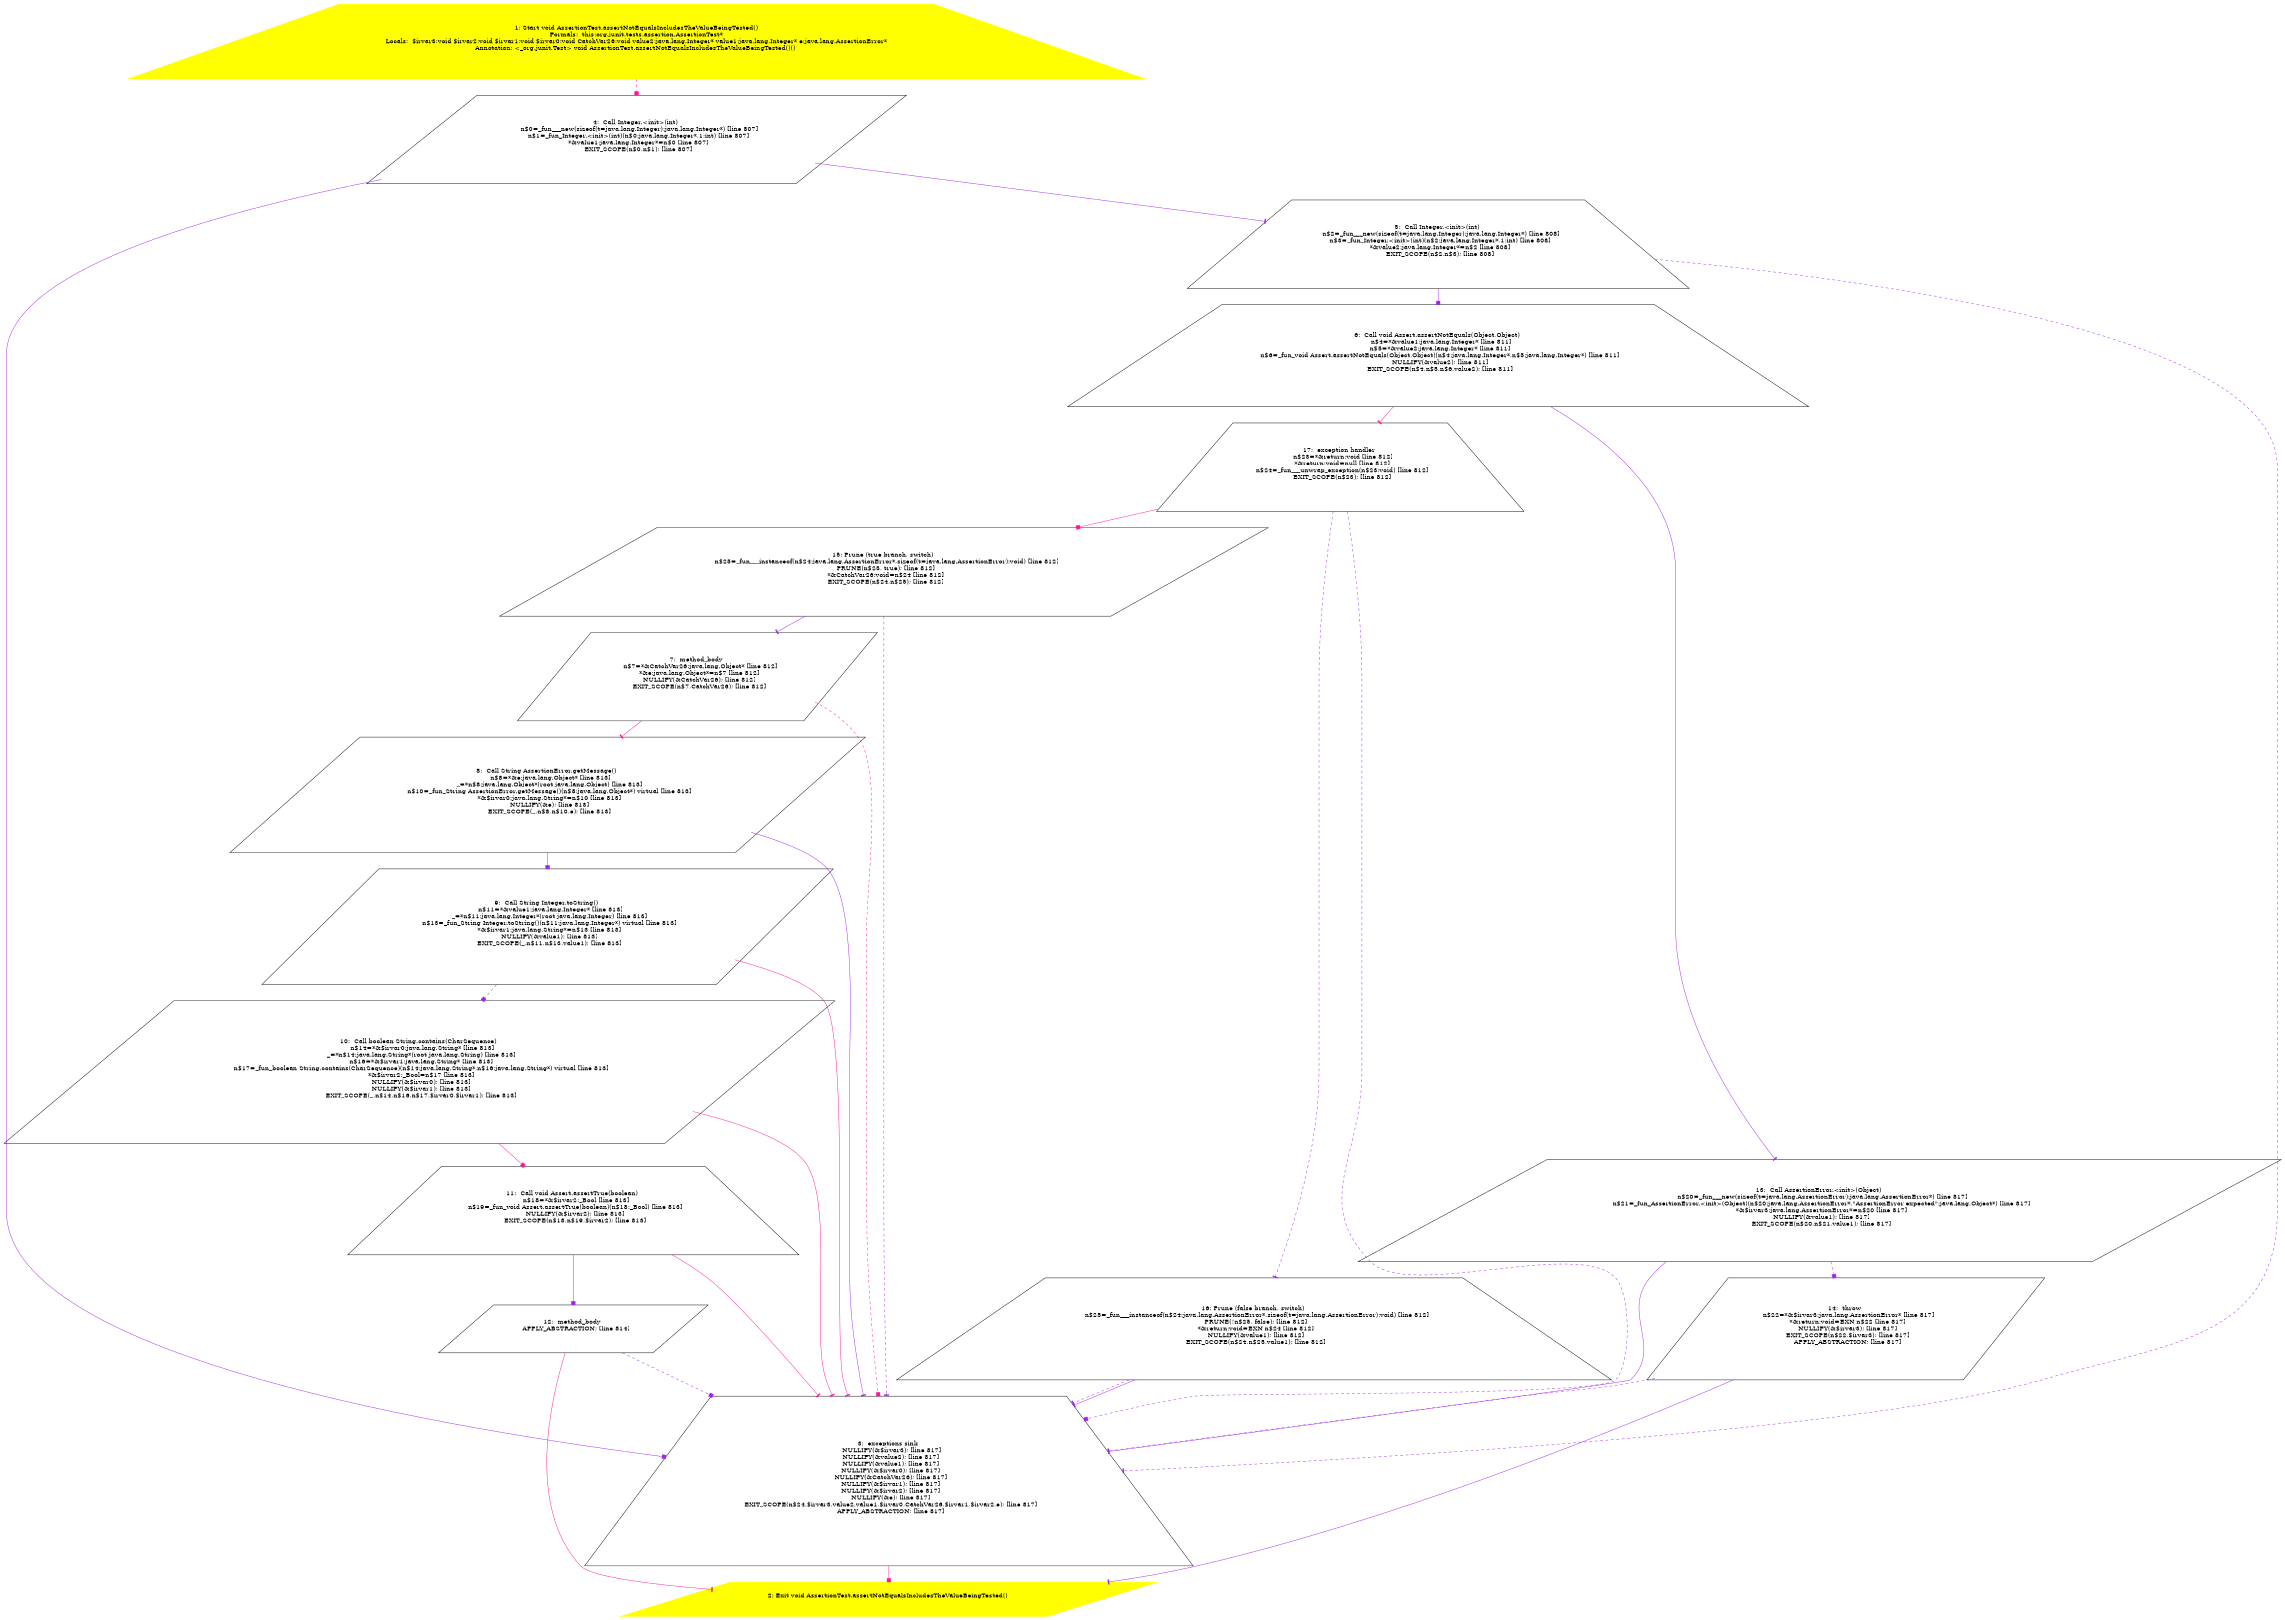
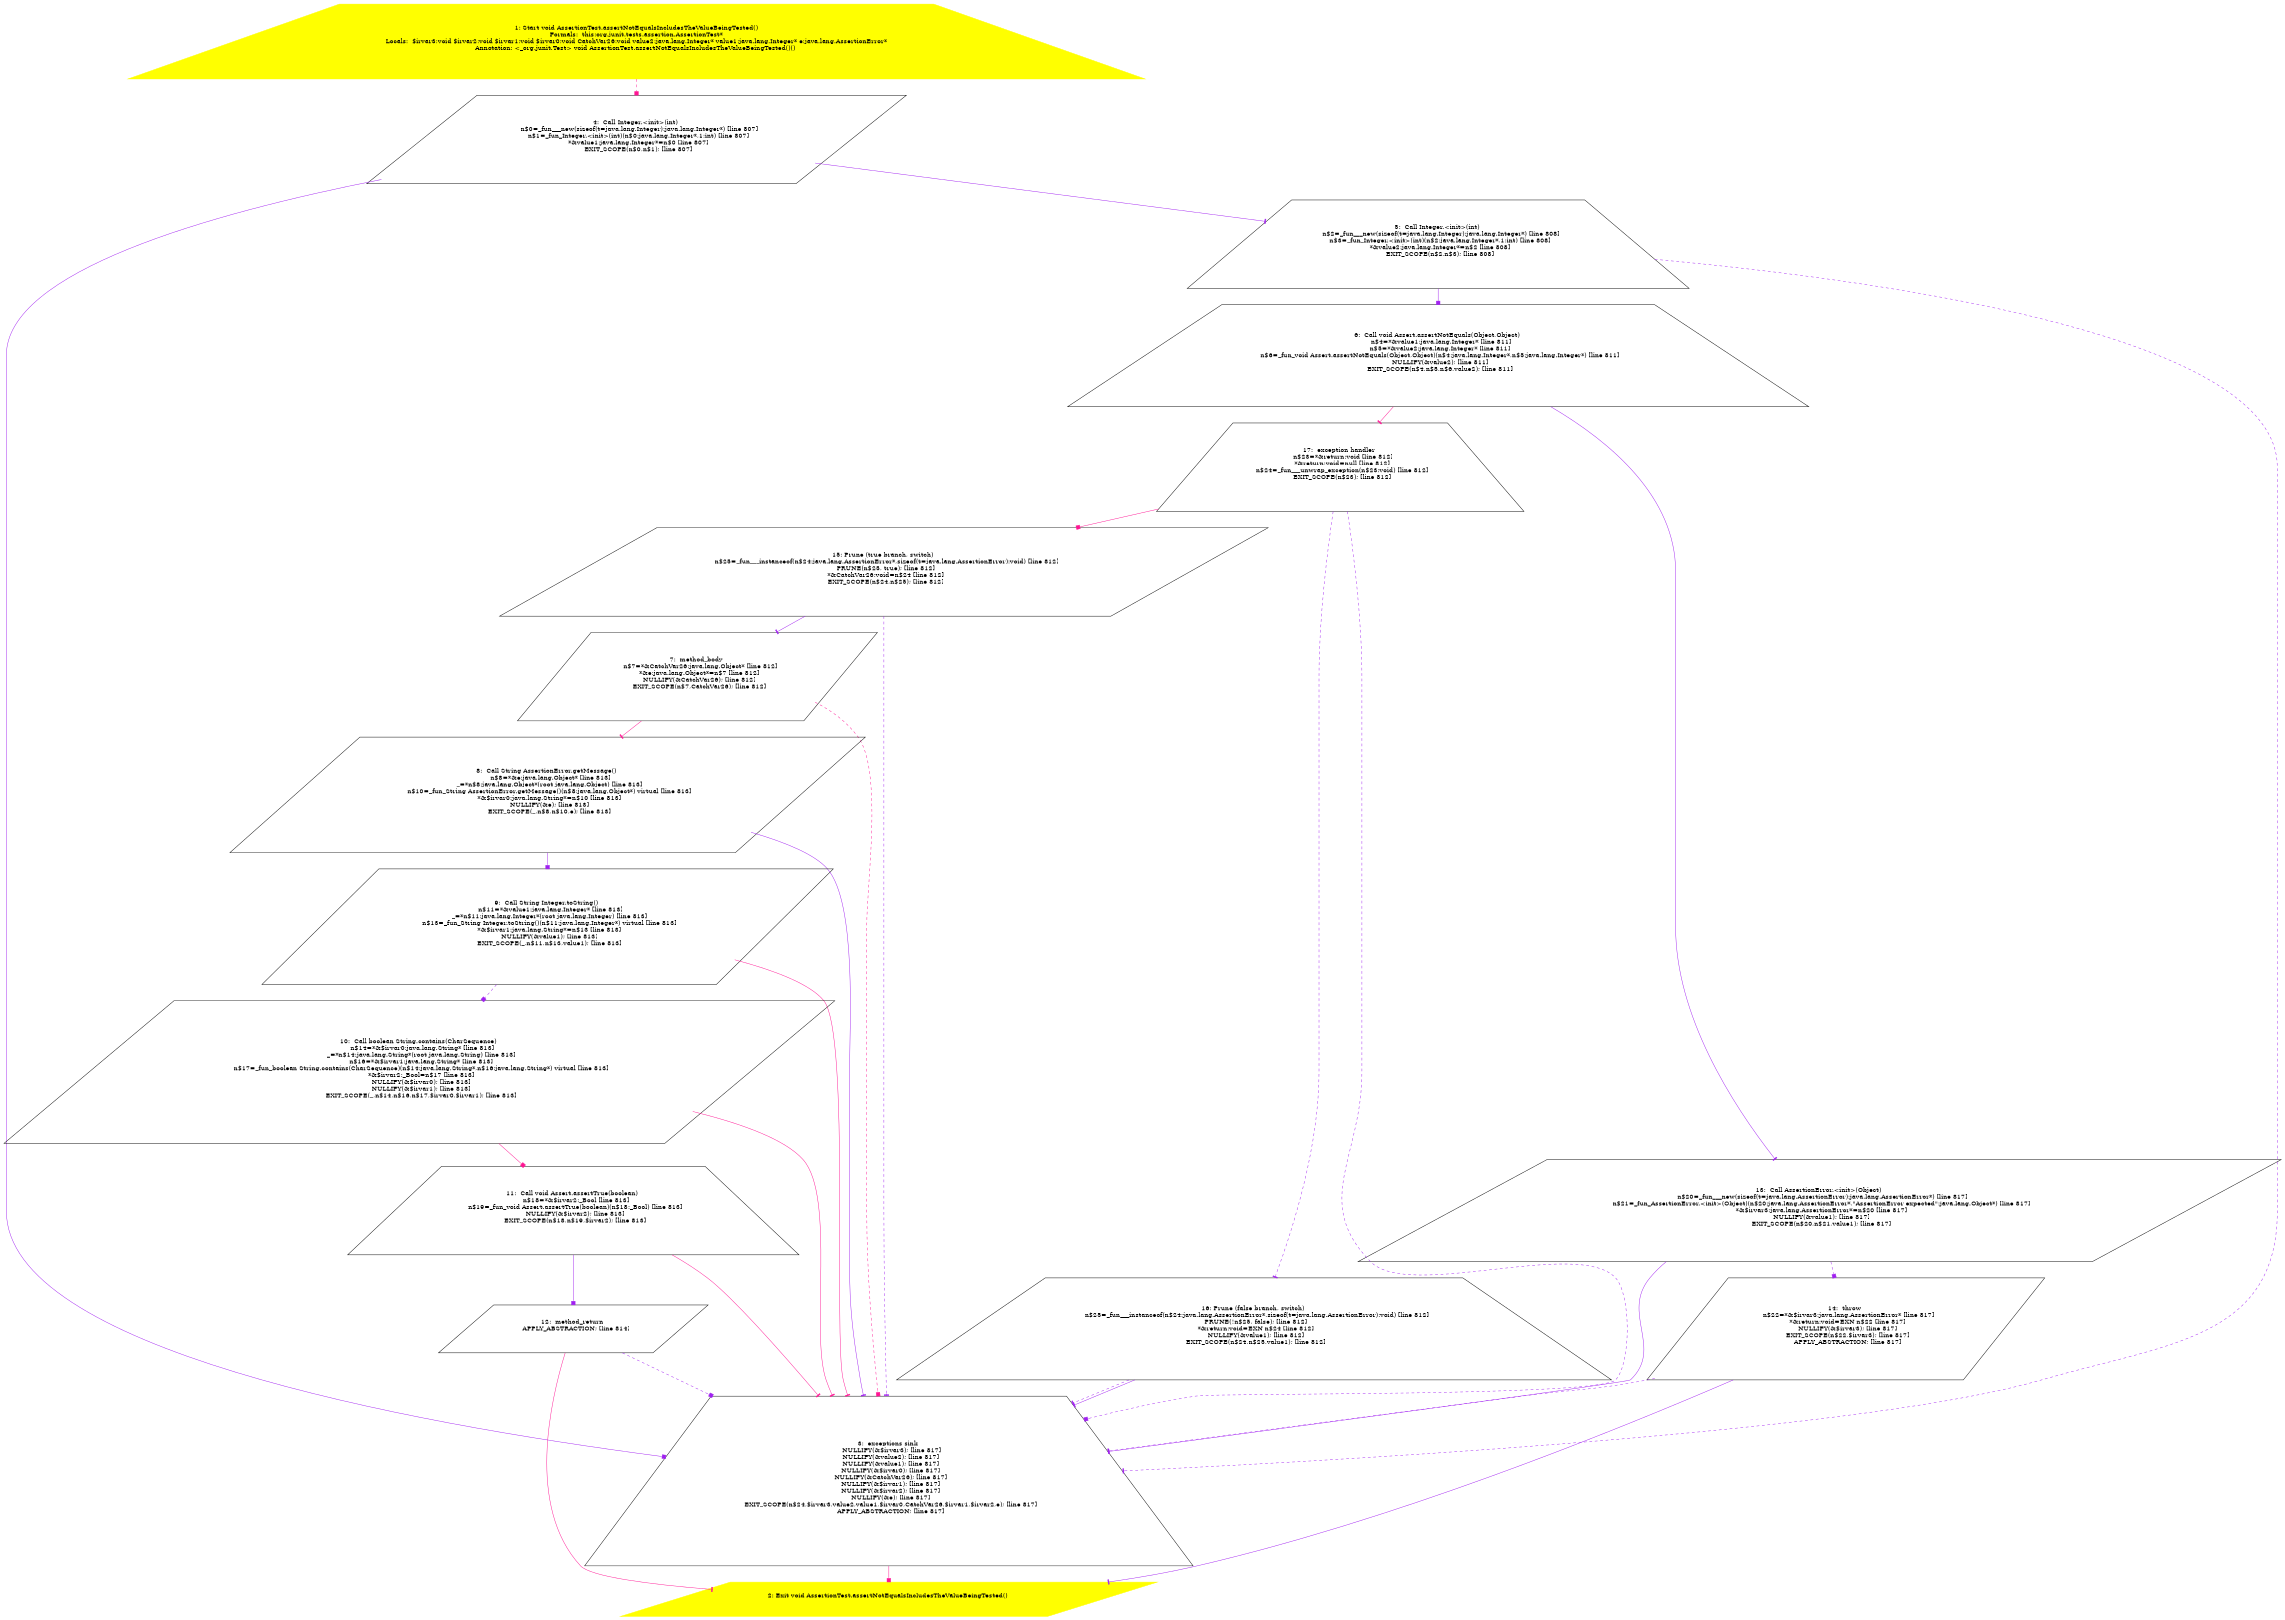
node "12:  method_body APPLY_ABSTRACTION; [line 814]": label "12:  method_body APPLY_ABSTRACTION; [line 814]" -> "12:  method_return APPLY_ABSTRACTION; [line 814]"
